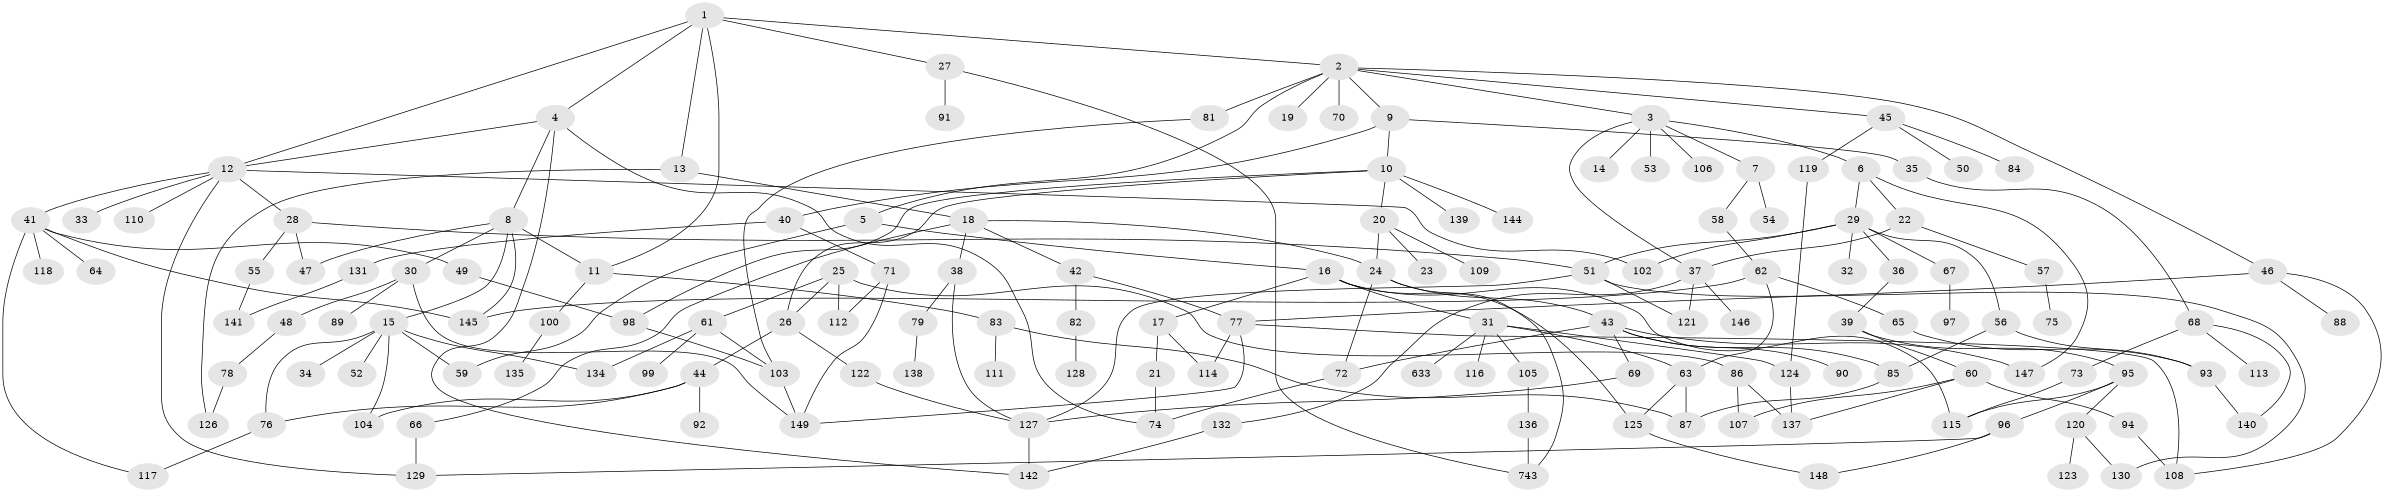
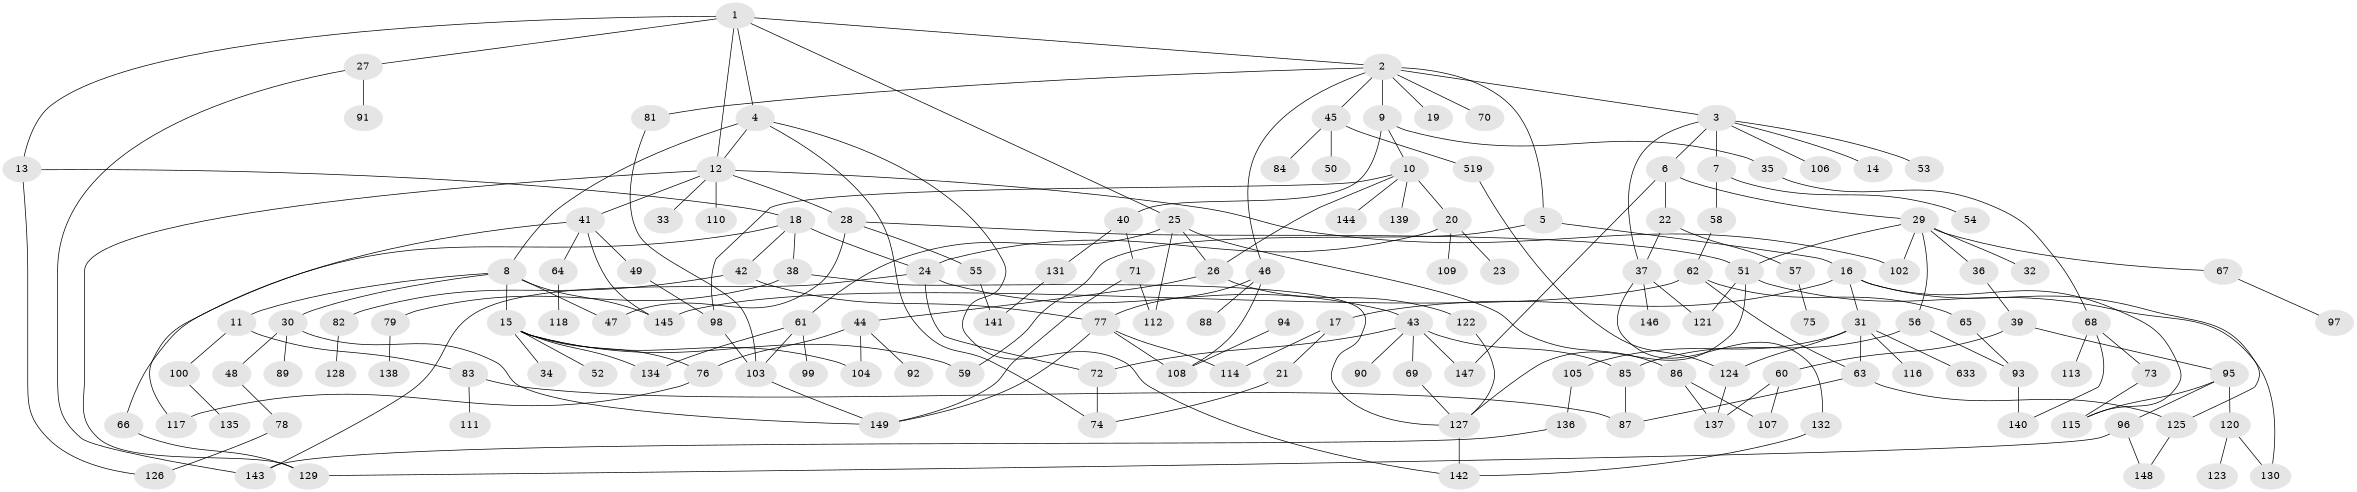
edge "1" -- "11": now "1" -- "25"
node "119": label "119" -> "519"
edge "41" -- "118": now "64" -- "118"
edge "60" -- "94": removed
node "743": label "743" -> "143"
